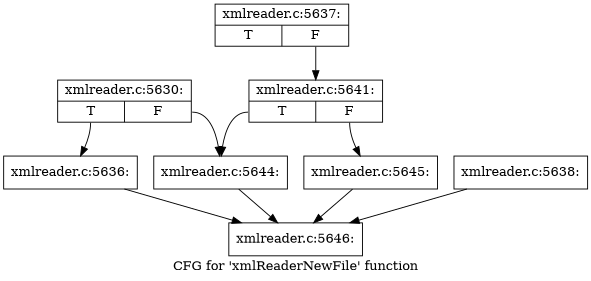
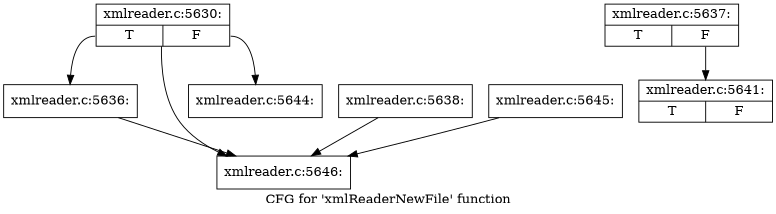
edge "xmlreader.c:5641:" -> "xmlreader.c:5644:": removed
edge "xmlreader.c:5641:" -> "xmlreader.c:5645:": removed
edge "xmlreader.c:5644:" -> "xmlreader.c:5646:": now "xmlreader.c:5630:" -> "xmlreader.c:5646:"
